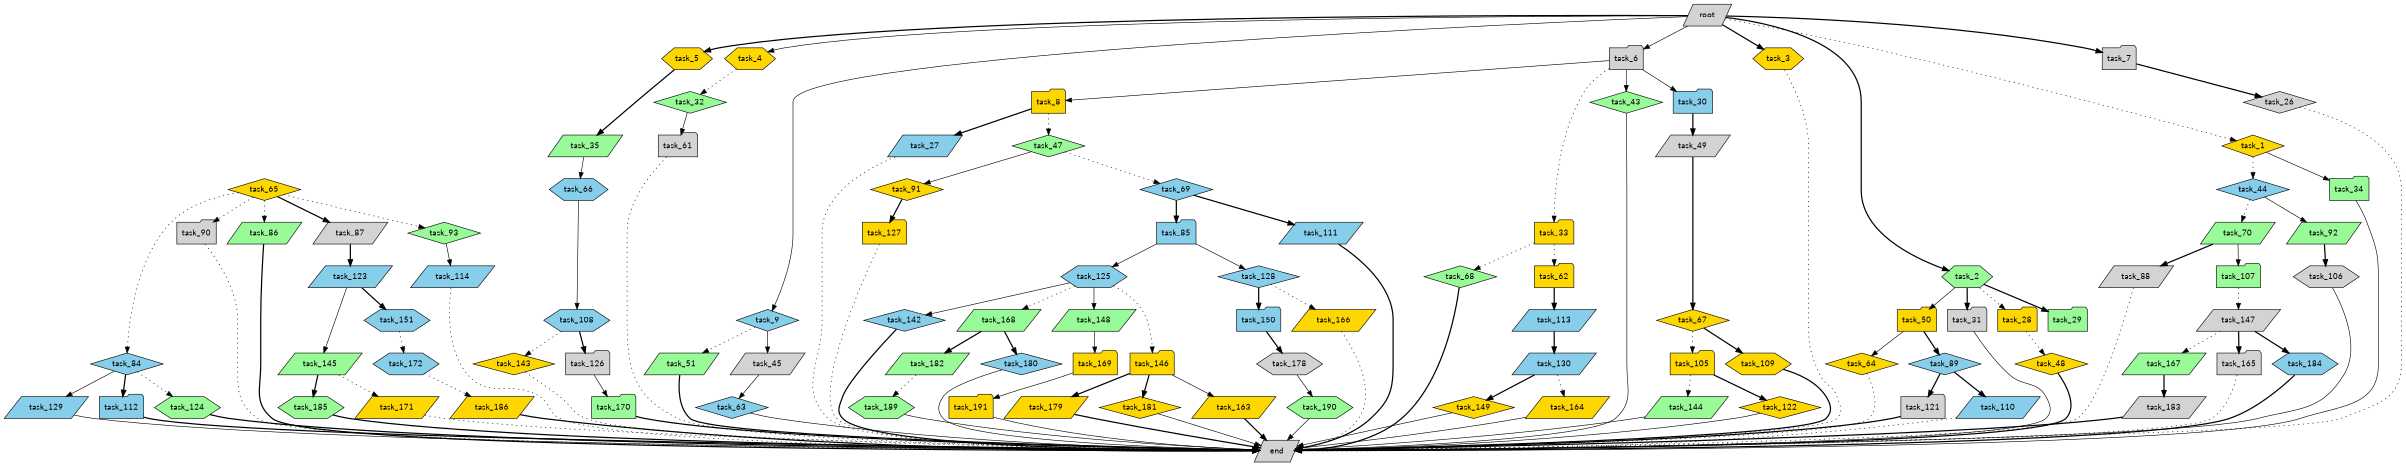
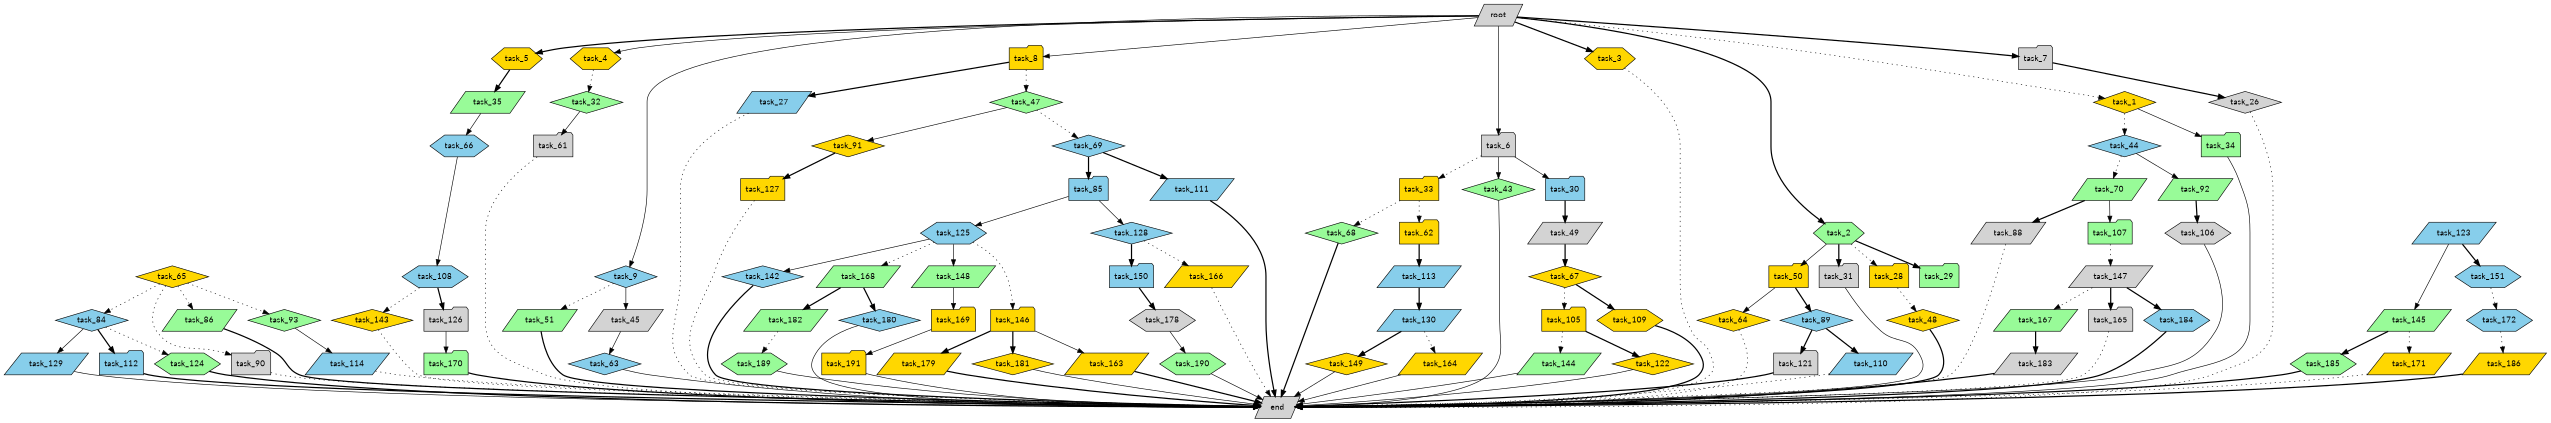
edge "task_6" -> "task_8": now "root" -> "task_8"
node "task_87": removed
